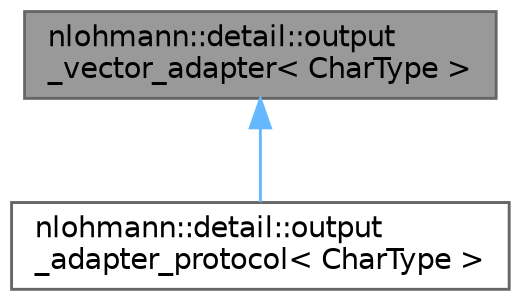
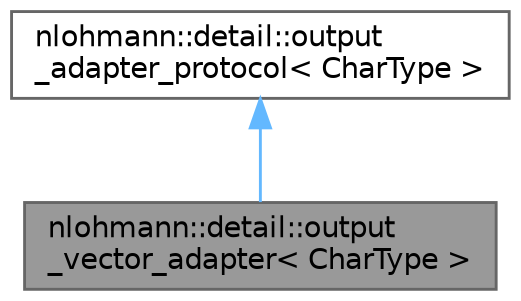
edge "nlohmann::detail::output _adapter_protocol< CharType >" -> "nlohmann::detail::output _vector_adapter< CharType >": reversed
